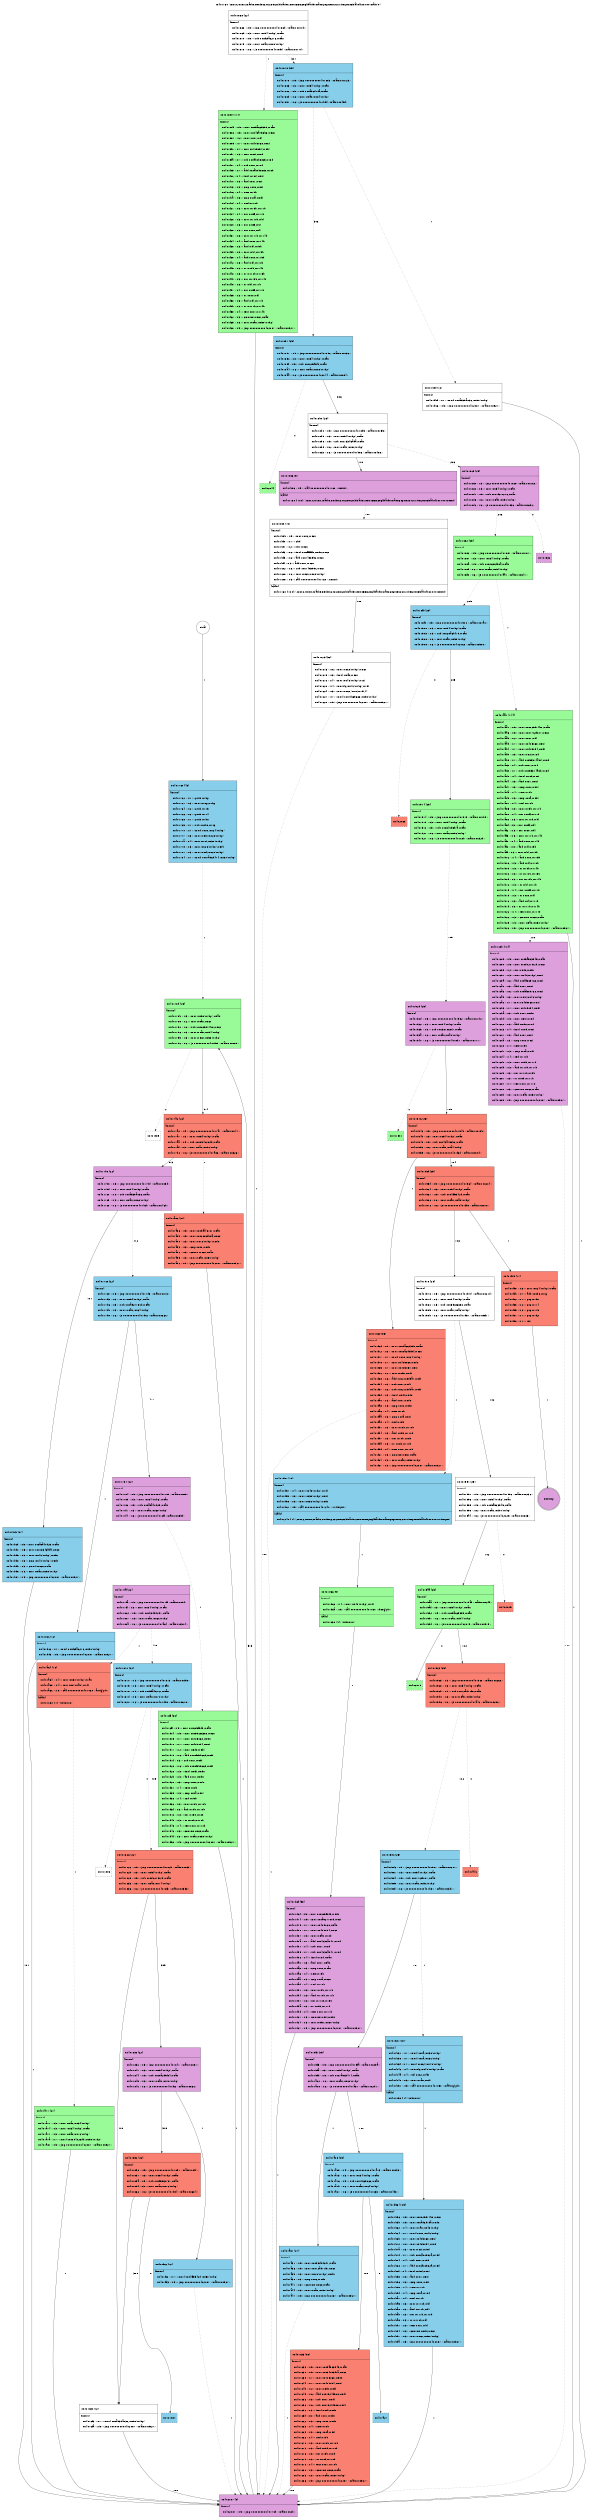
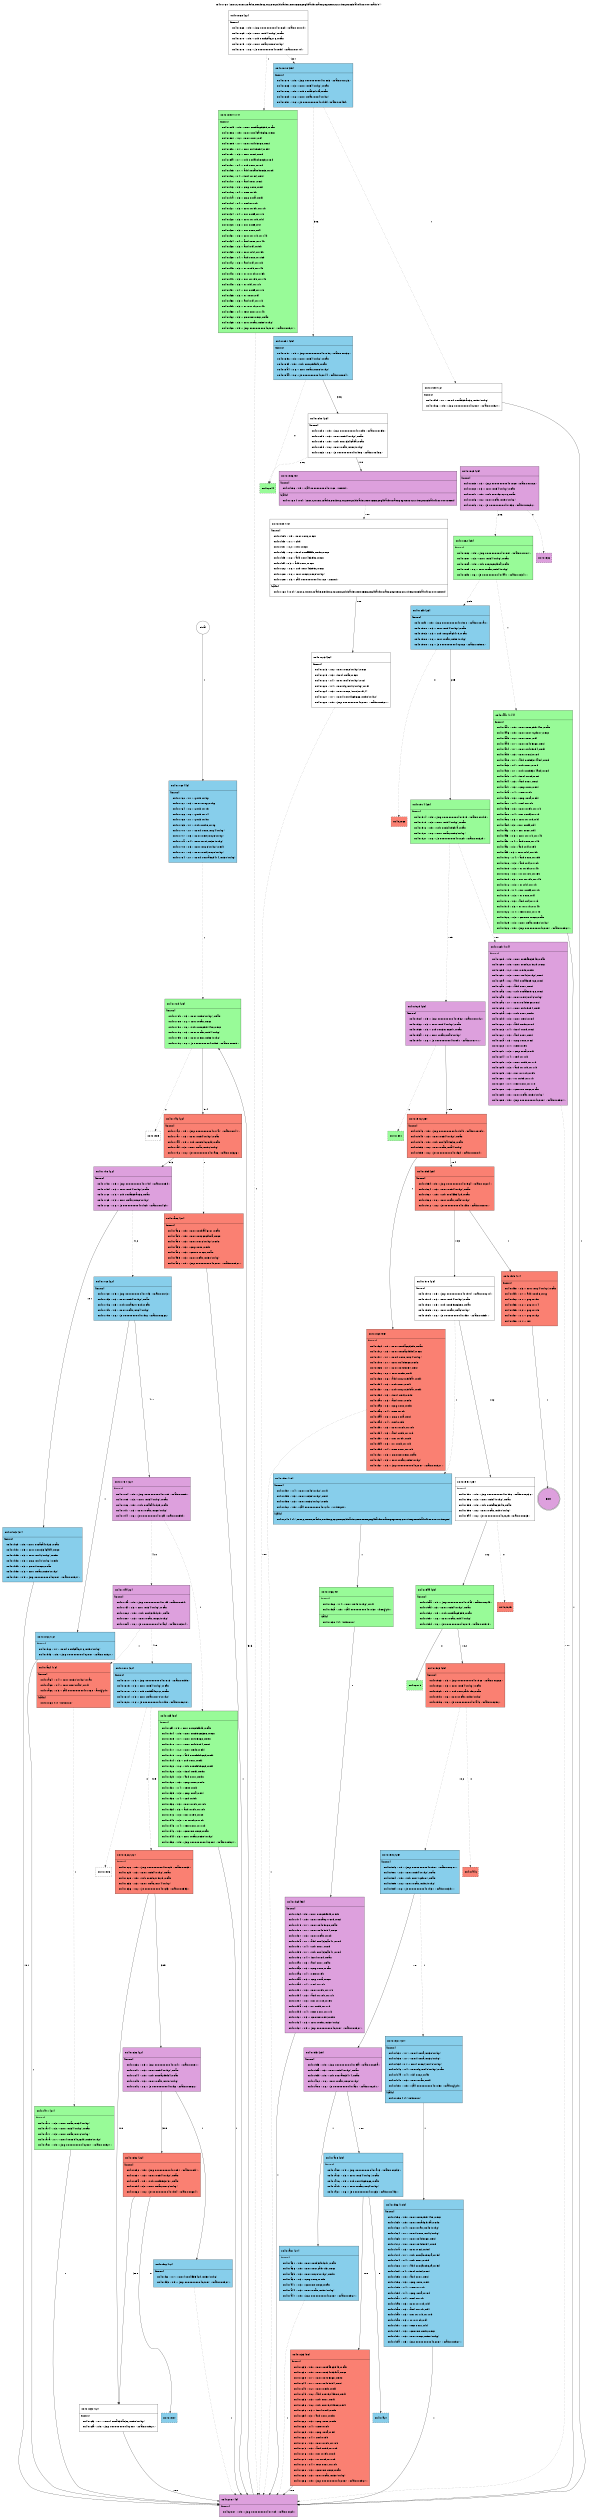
edge "0x4018b0 [25]" -> "0x4018c9 [25]": now "0x4018b0 [25]" -> "0x402044"
edge "0x401aa1 [144]" -> "0x401c8b [104]": now "0x401914 [25]" -> "0x401c8b [104]"
edge "0x401edd [144]" -> "0x402087 [5]": style solid -> dotted
node "Desktop": label "Desktop" -> "Exit"
edge "0x4017e4 [22]" -> "0x4017fa [22]": added, label "410"
